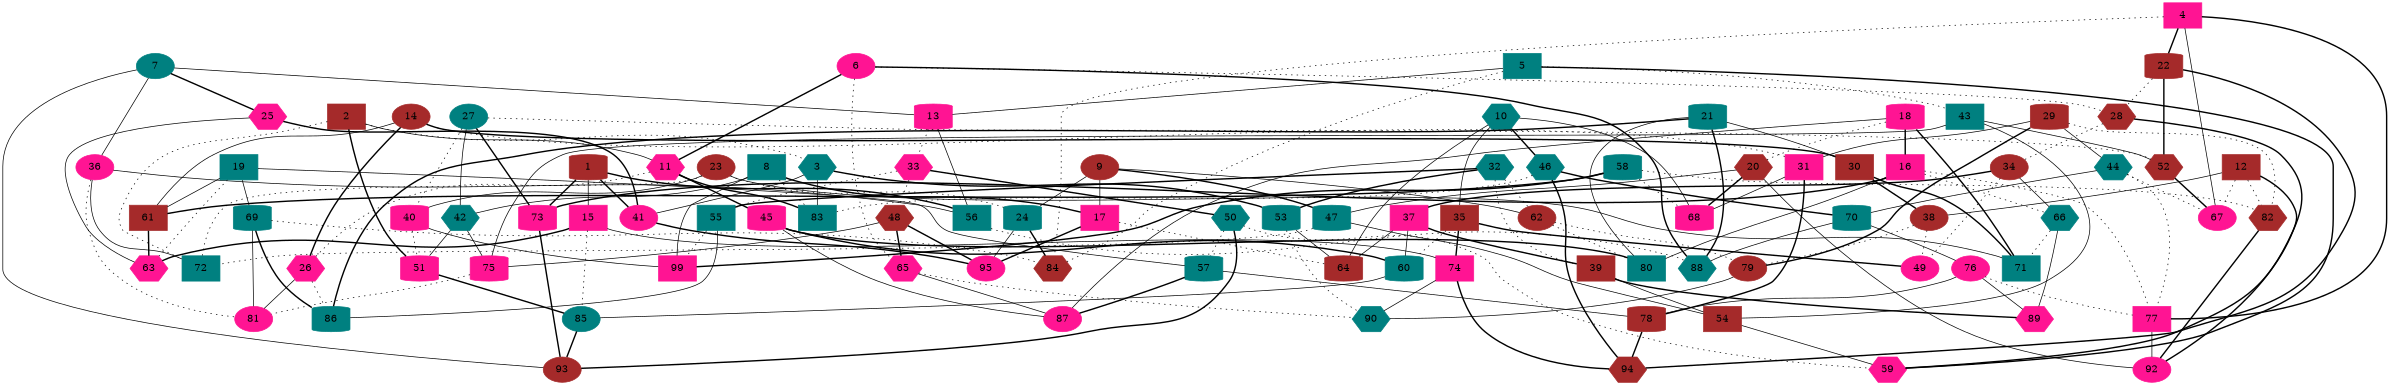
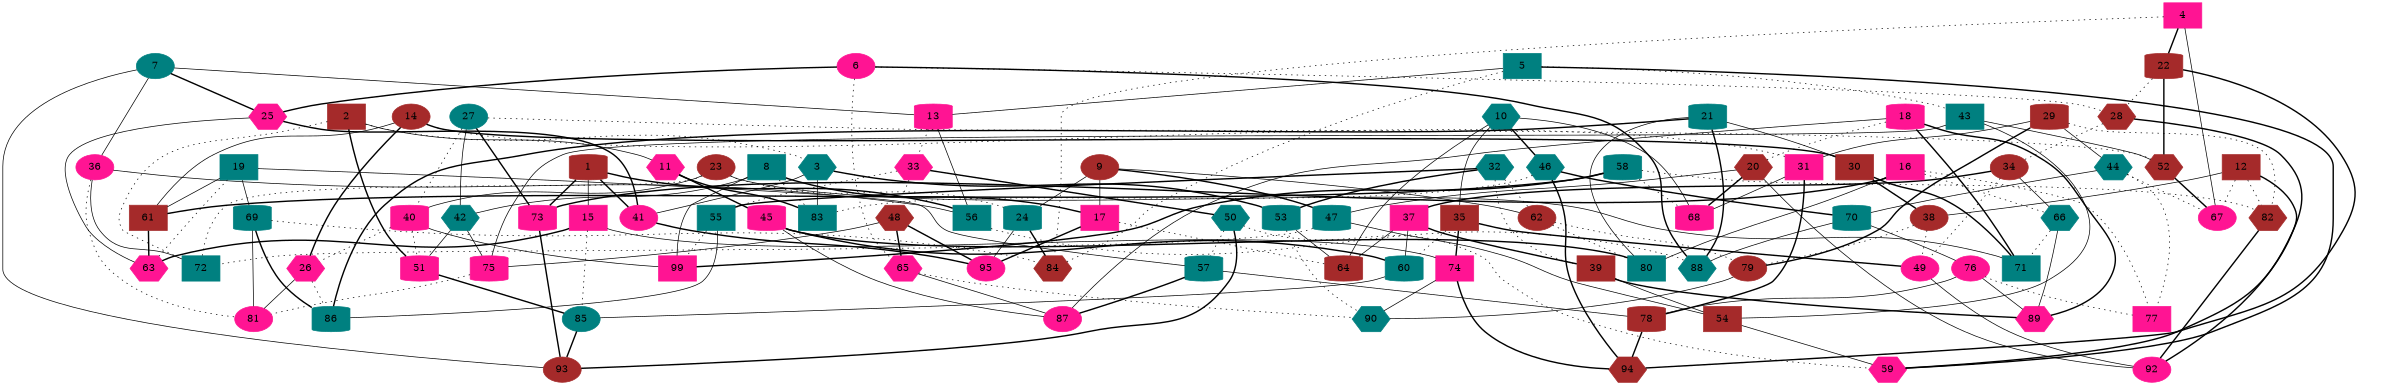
edge "6" -- "11": now "6" -- "25"
edge "18" -- "16": now "18" -- "89"
edge "4" -- "77": removed
edge "11" -- "26": now "40" -- "26"
edge "77" -- "92": now "49" -- "92"
